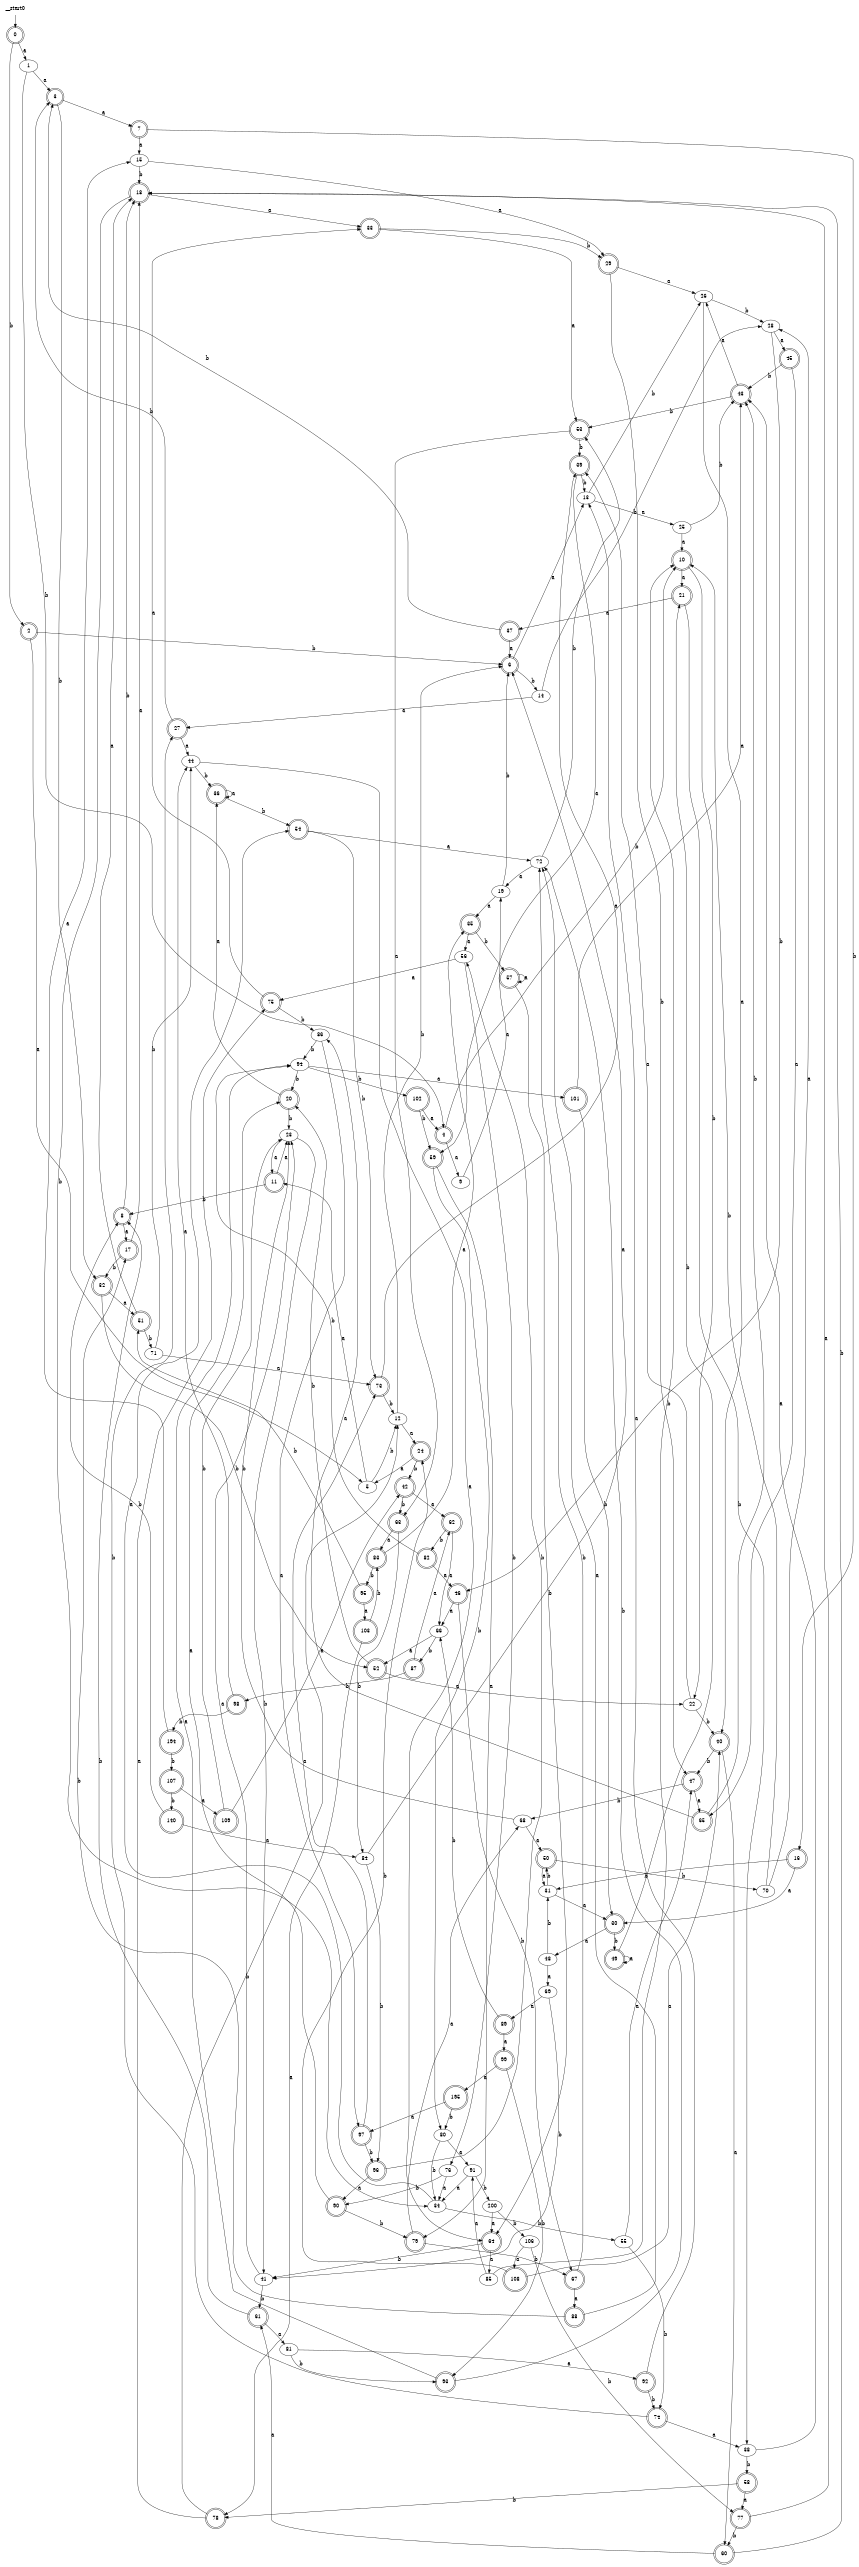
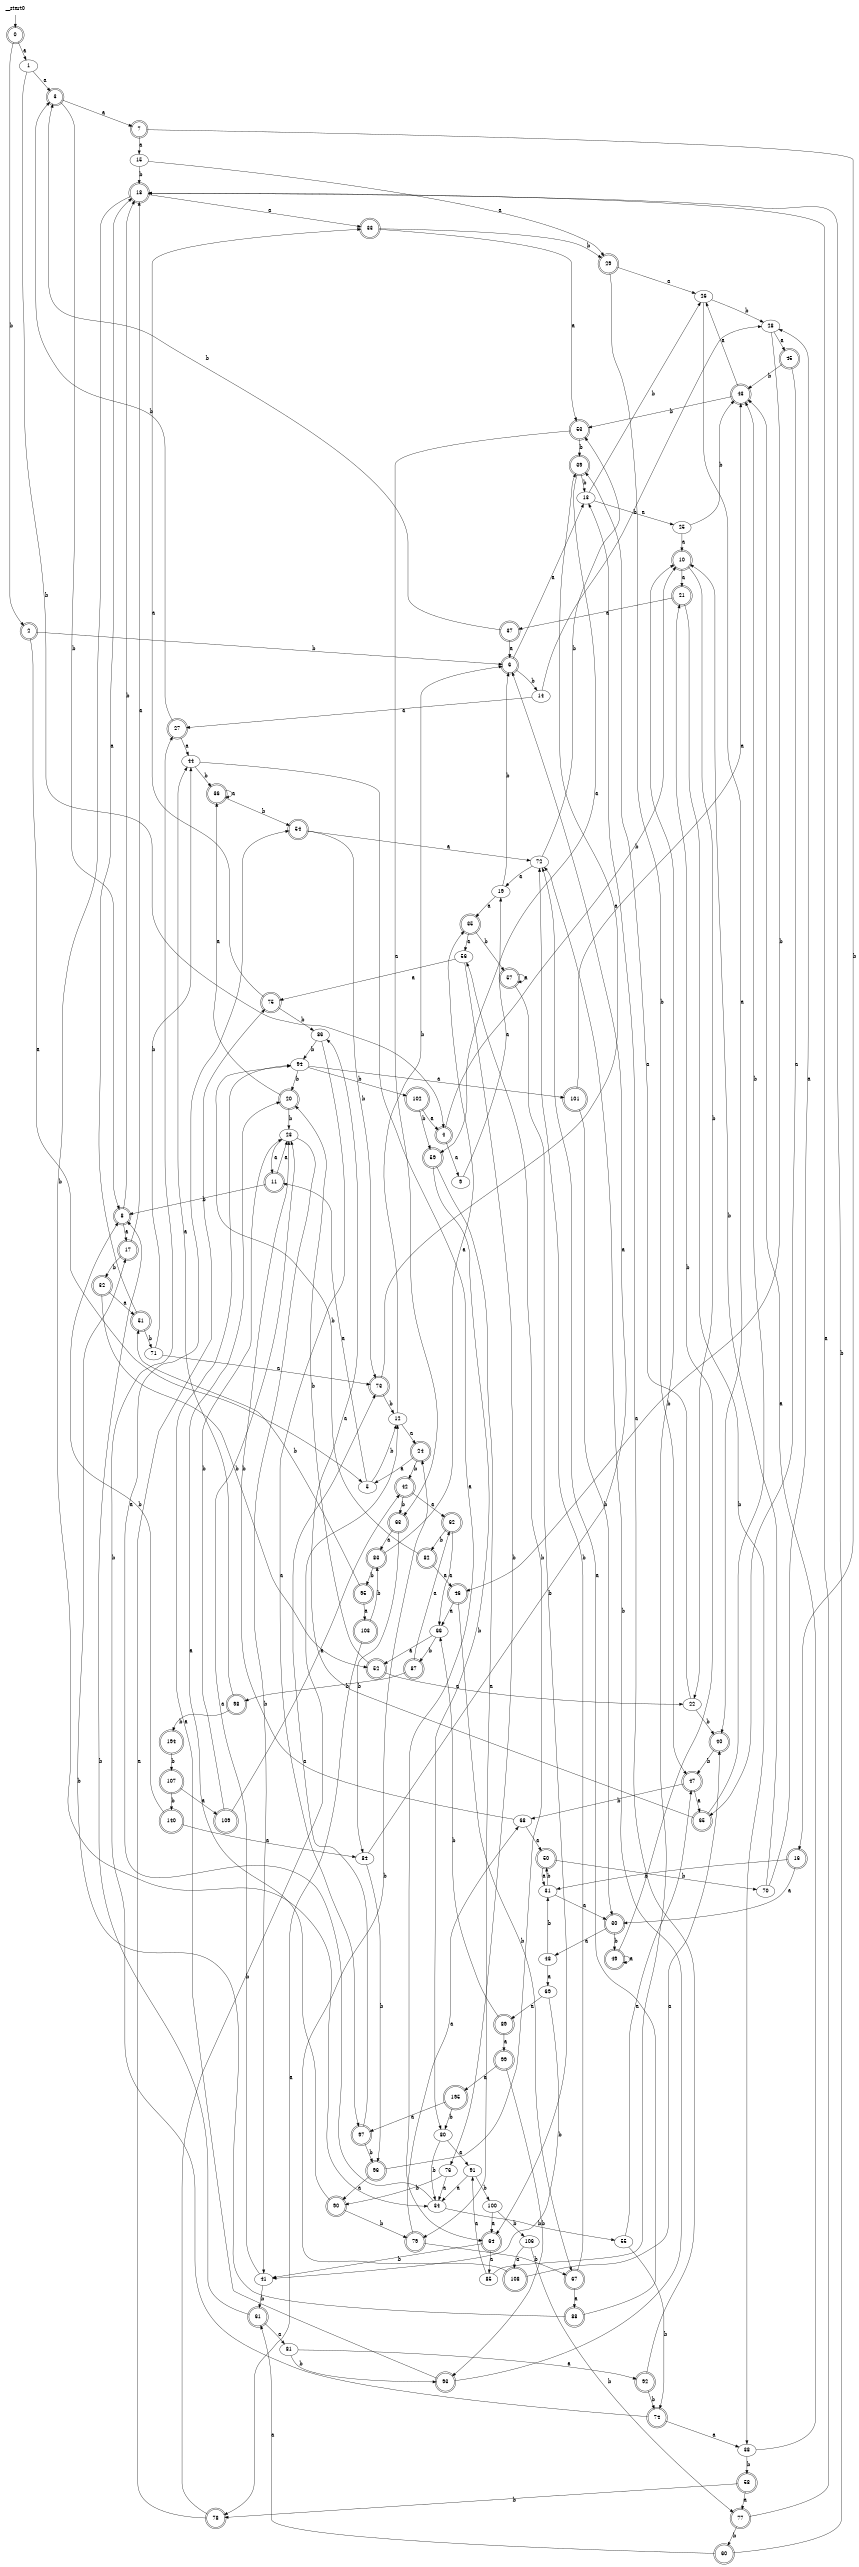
edge "3" -> "32": now "3" -> "8"
edge "194" -> "15": removed, label "a"
edge "40" -> "60": removed, label "a"
node "200": label "200" -> "100"
